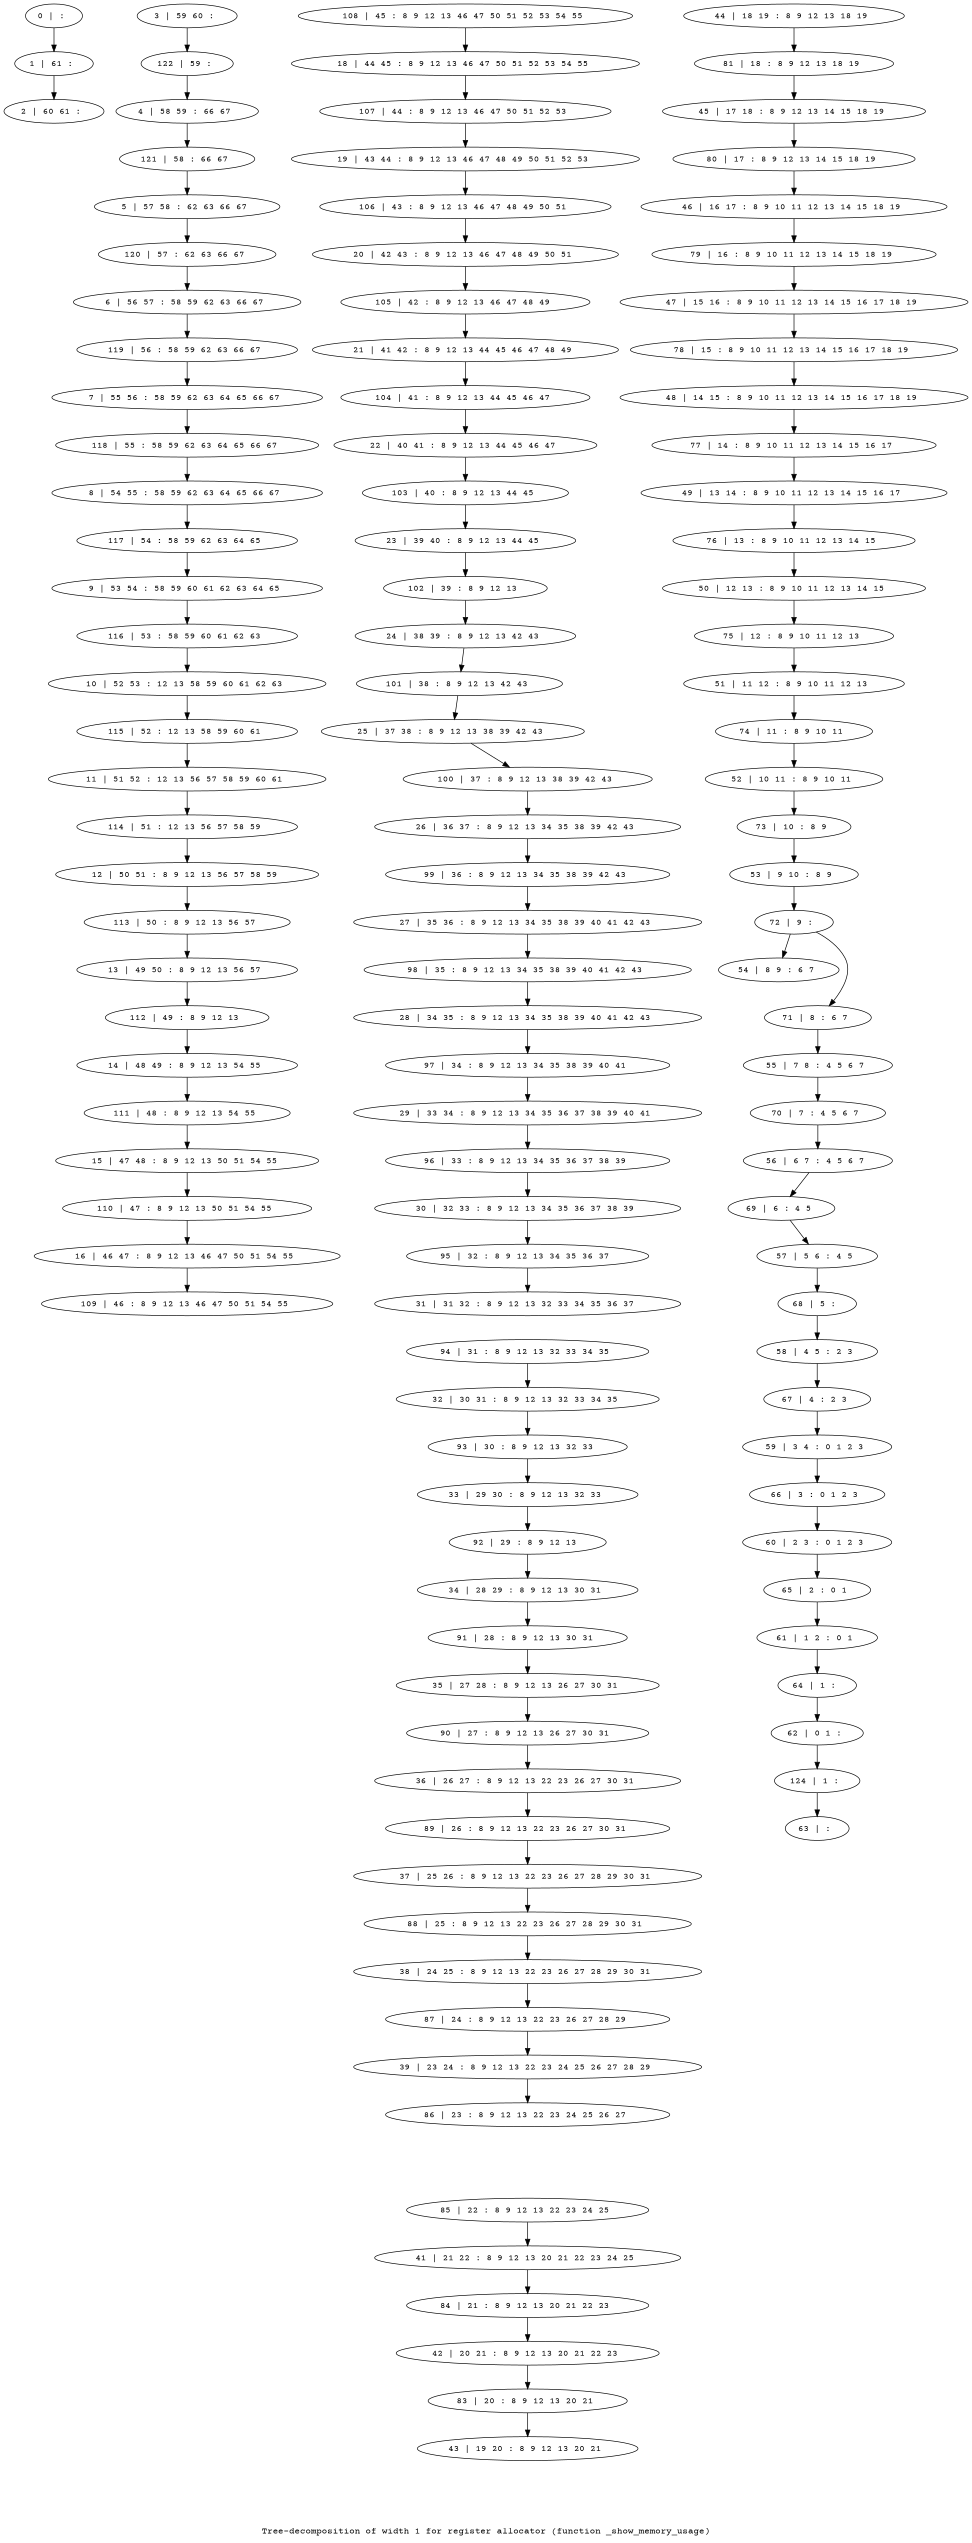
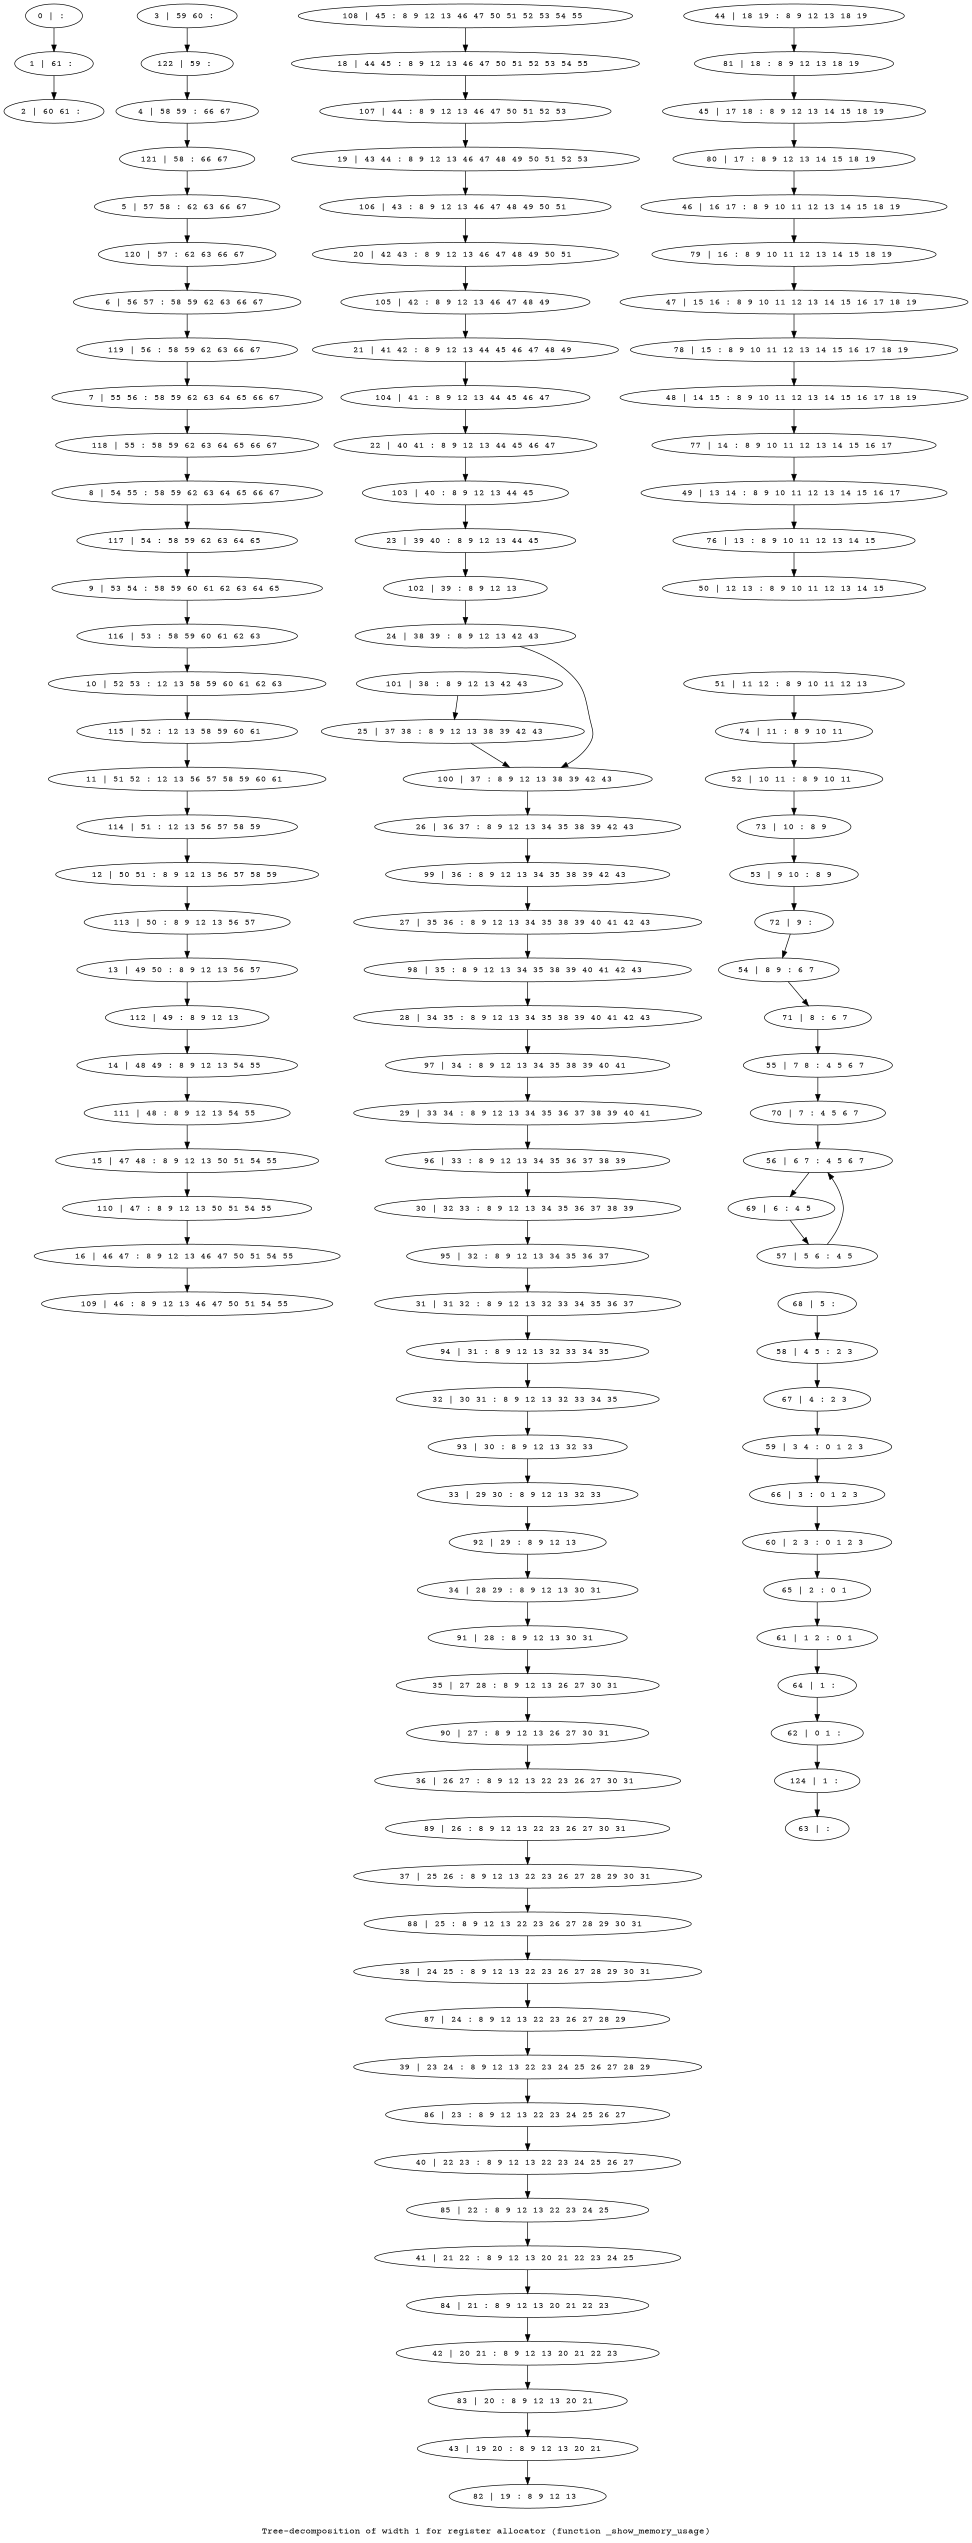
node "75 | 12 : 8 9 10 11 12 13": removed
edge "24 | 38 39 : 8 9 12 13 42 43" -> "101 | 38 : 8 9 12 13 42 43": now "24 | 38 39 : 8 9 12 13 42 43" -> "100 | 37 : 8 9 12 13 38 39 42 43"
edge "72 | 9 :" -> "71 | 8 : 6 7": now "54 | 8 9 : 6 7" -> "71 | 8 : 6 7"
edge "57 | 5 6 : 4 5" -> "68 | 5 :": now "57 | 5 6 : 4 5" -> "56 | 6 7 : 4 5 6 7"
edge "31 | 31 32 : 8 9 12 13 32 33 34 35 36 37" -> "94 | 31 : 8 9 12 13 32 33 34 35": added
edge "36 | 26 27 : 8 9 12 13 22 23 26 27 30 31" -> "89 | 26 : 8 9 12 13 22 23 26 27 30 31": removed
node "40 | 22 23 : 8 9 12 13 22 23 24 25 26 27": added
node "82 | 19 : 8 9 12 13": added
